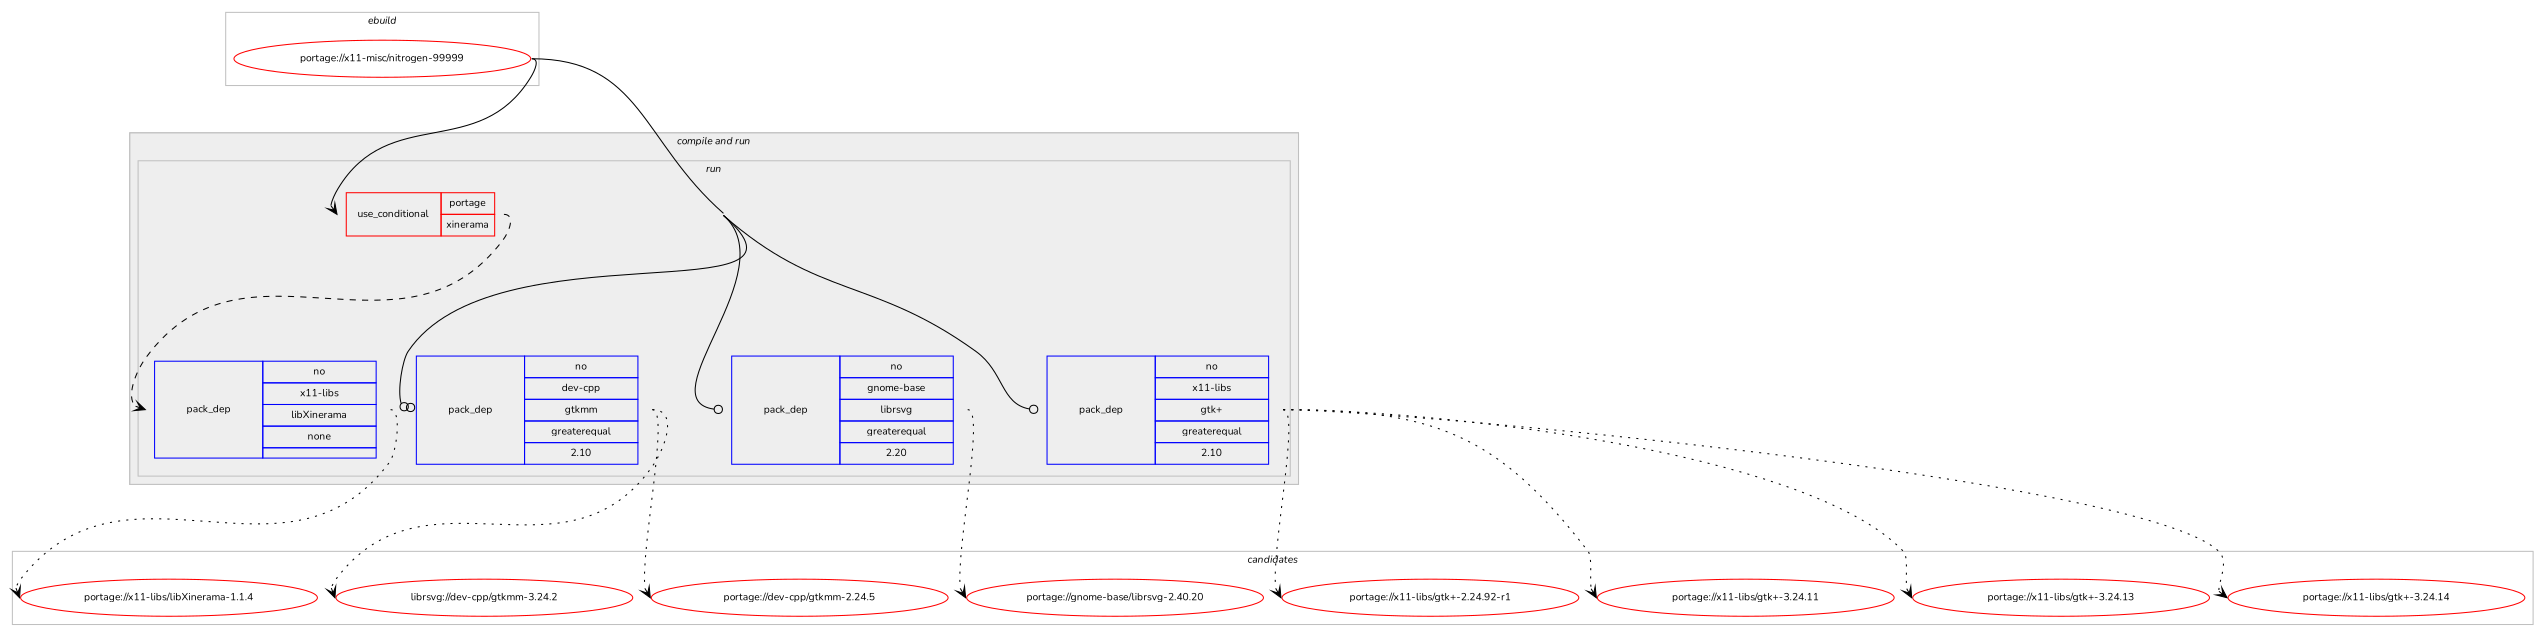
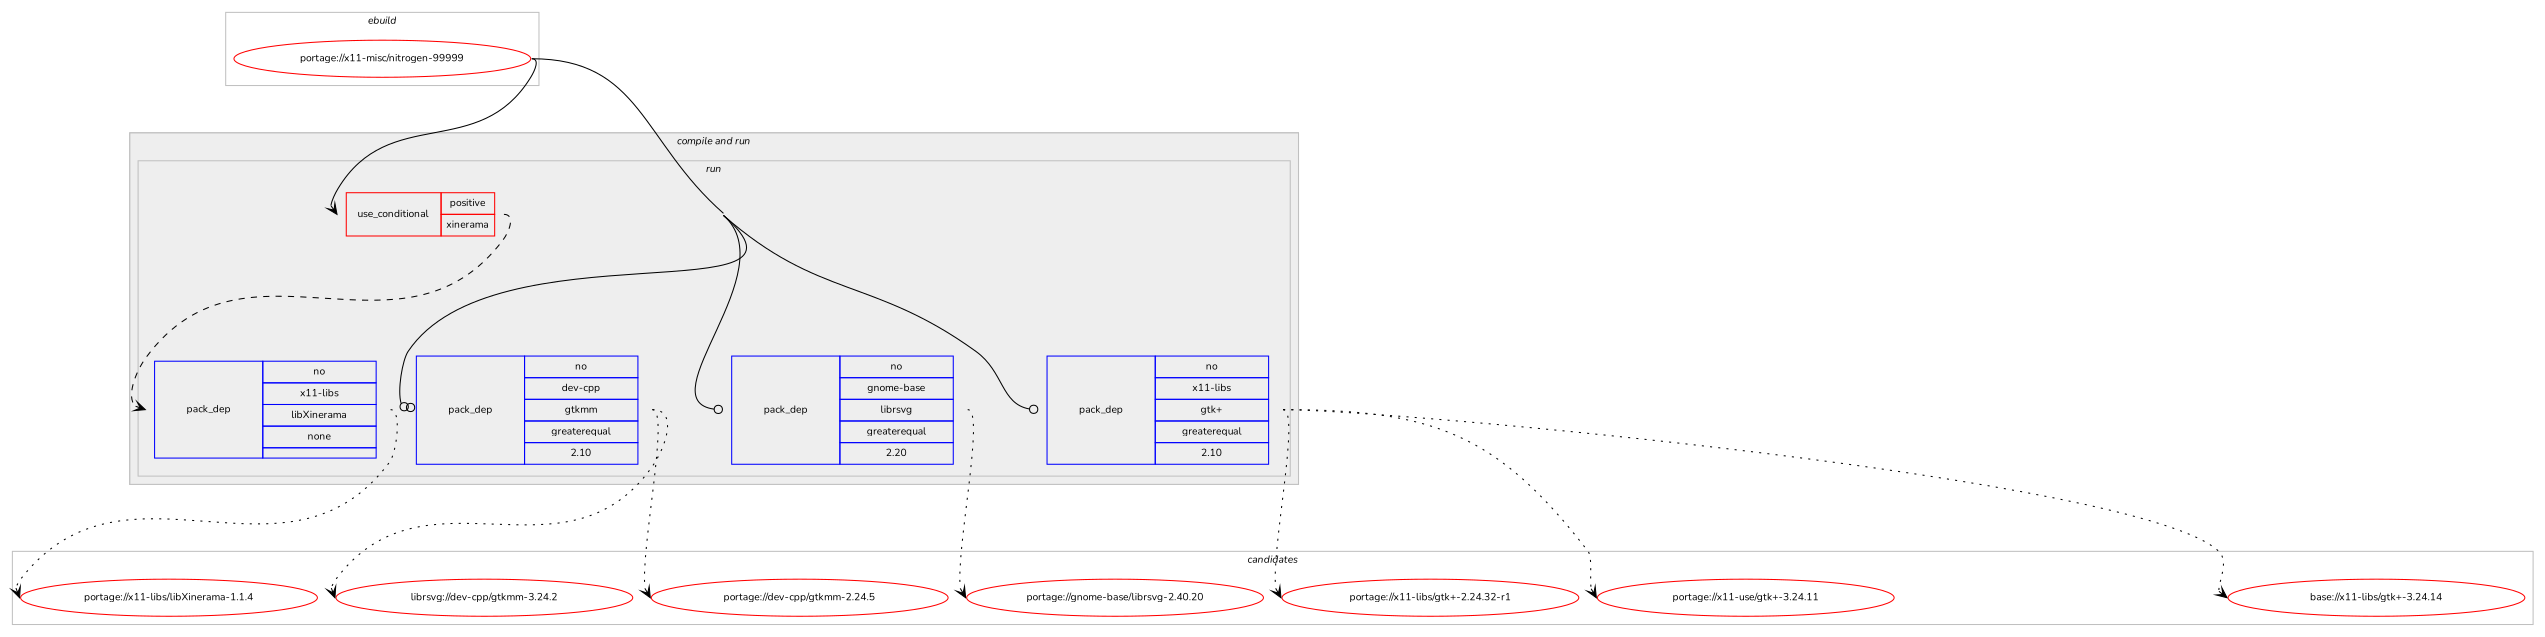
node "use_conditional": text "portage" -> "positive"
node "portage://x11-libs/gtk+-2.24.92-r1": label "portage://x11-libs/gtk+-2.24.92-r1" -> "portage://x11-libs/gtk+-2.24.32-r1"
node "portage://x11-libs/gtk+-3.24.11": label "portage://x11-libs/gtk+-3.24.11" -> "portage://x11-use/gtk+-3.24.11"
node "portage://x11-libs/gtk+-3.24.13": removed
node "portage://x11-libs/gtk+-3.24.14": label "portage://x11-libs/gtk+-3.24.14" -> "base://x11-libs/gtk+-3.24.14"
